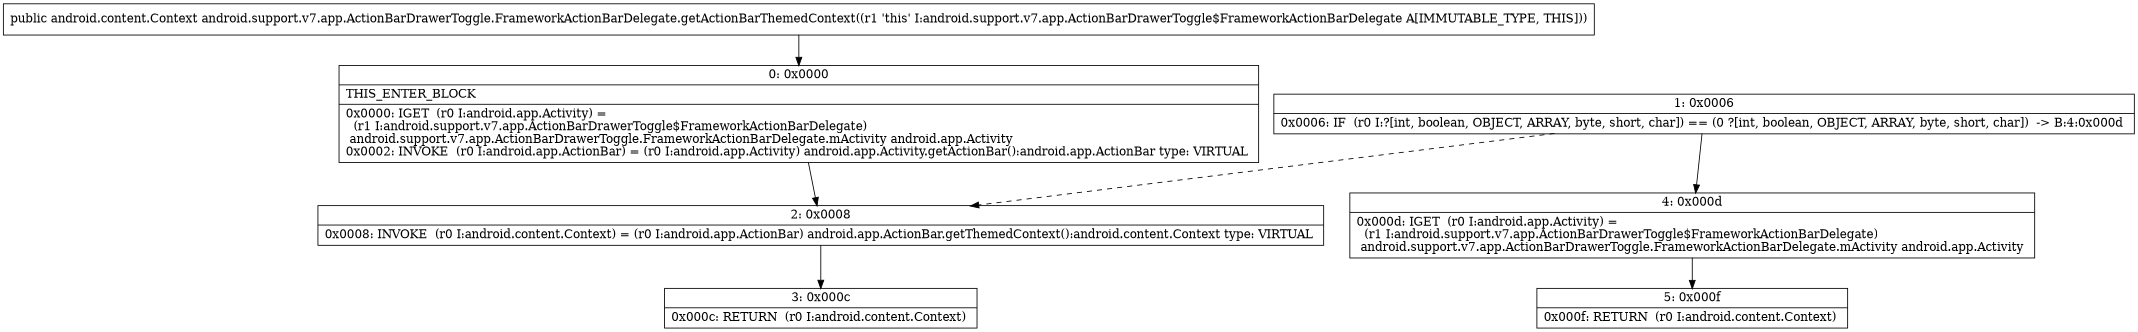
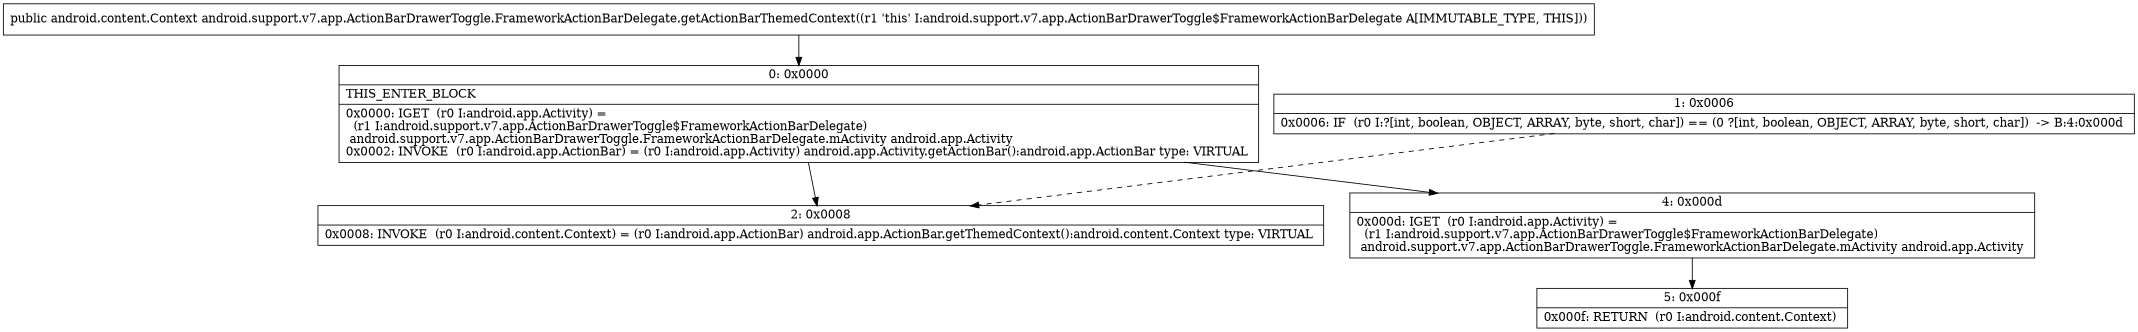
edge "1: 0x0006" -> "4: 0x000d": now "0: 0x0000" -> "4: 0x000d"
node "3: 0x000c": removed
